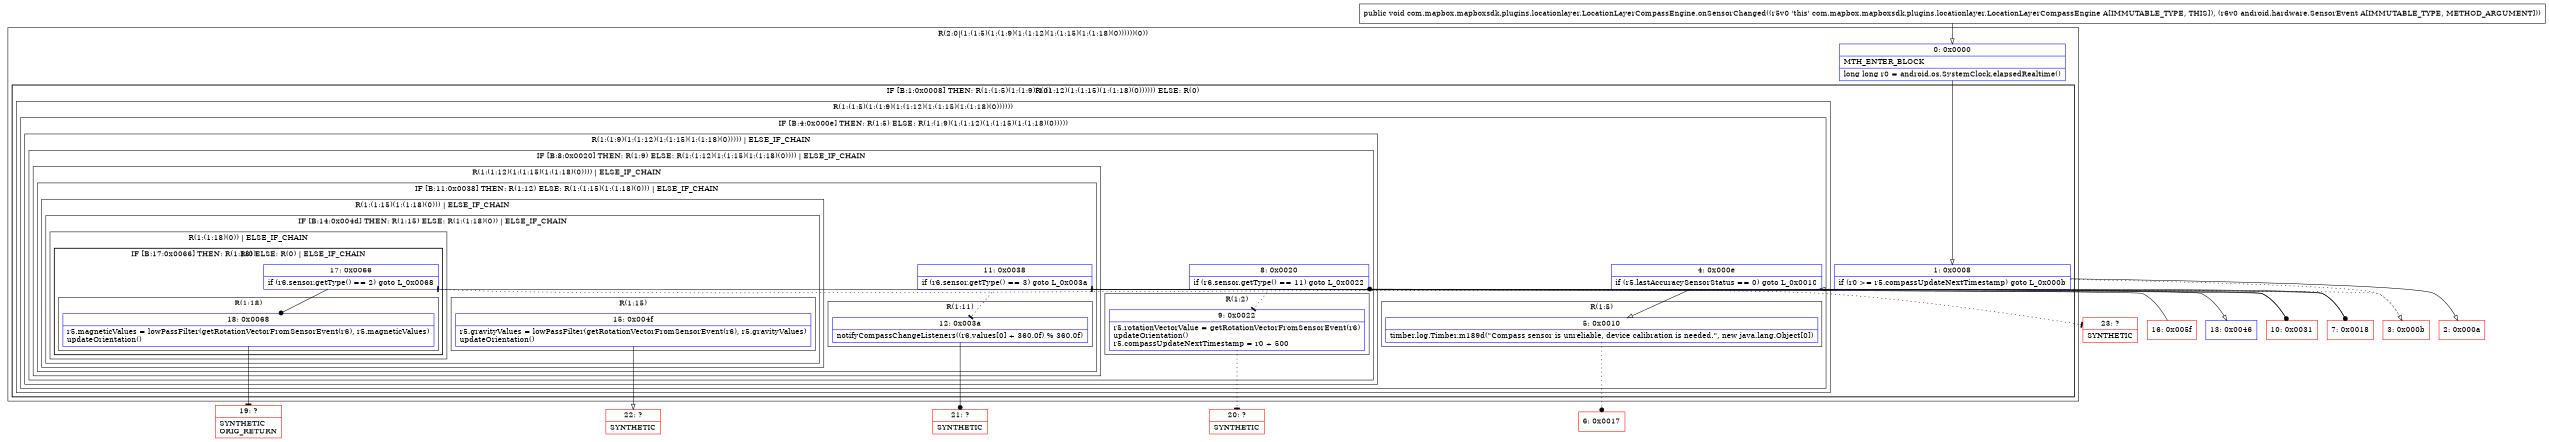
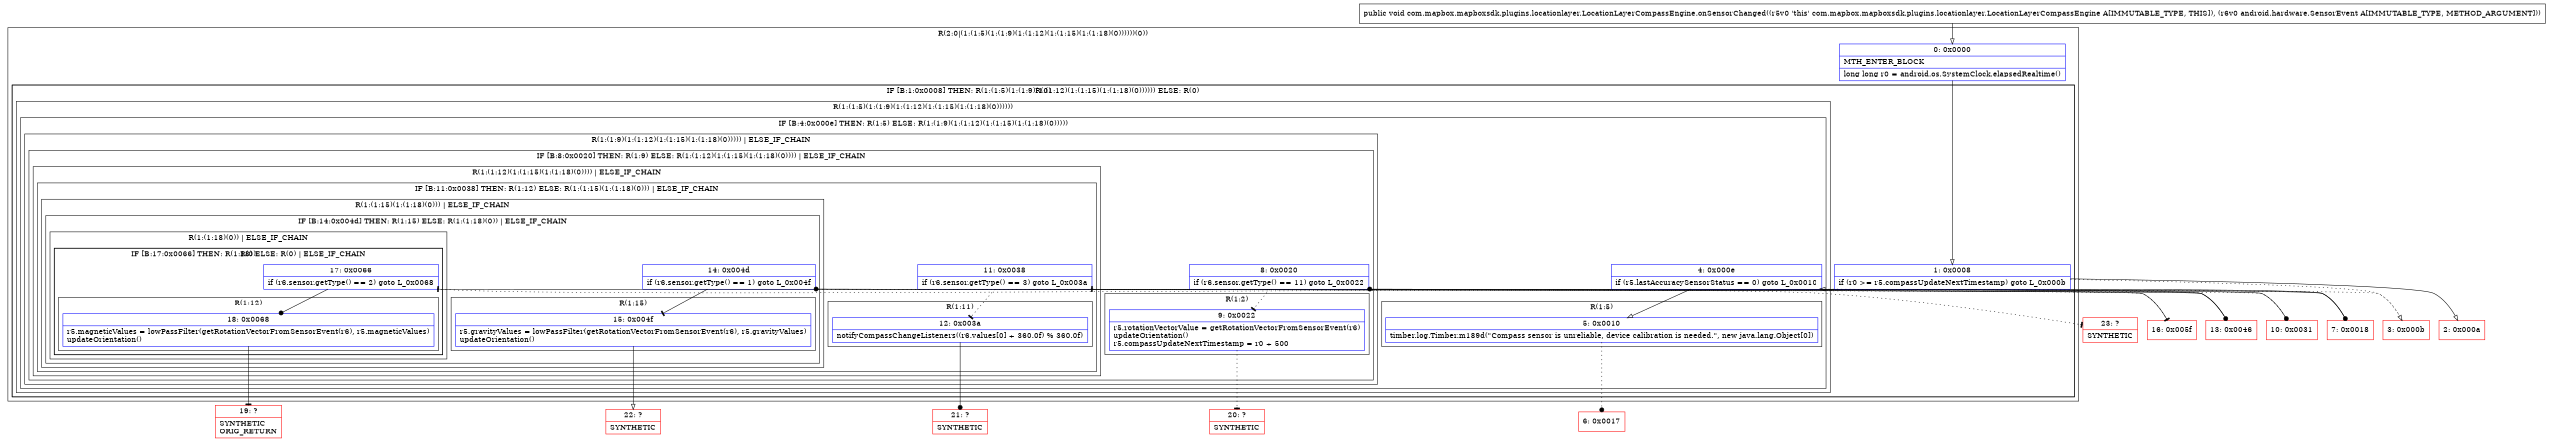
node "14: 0x004d": added
edge "11: 0x0038" -> "13: 0x0046": arrowhead onormal -> dot
edge "10: 0x0031" -> "11: 0x0038": style solid -> dotted
cluster "R(1:18)": label "R(1:18)" -> "R(1:12)"
node "13: 0x0046": color blue -> red
